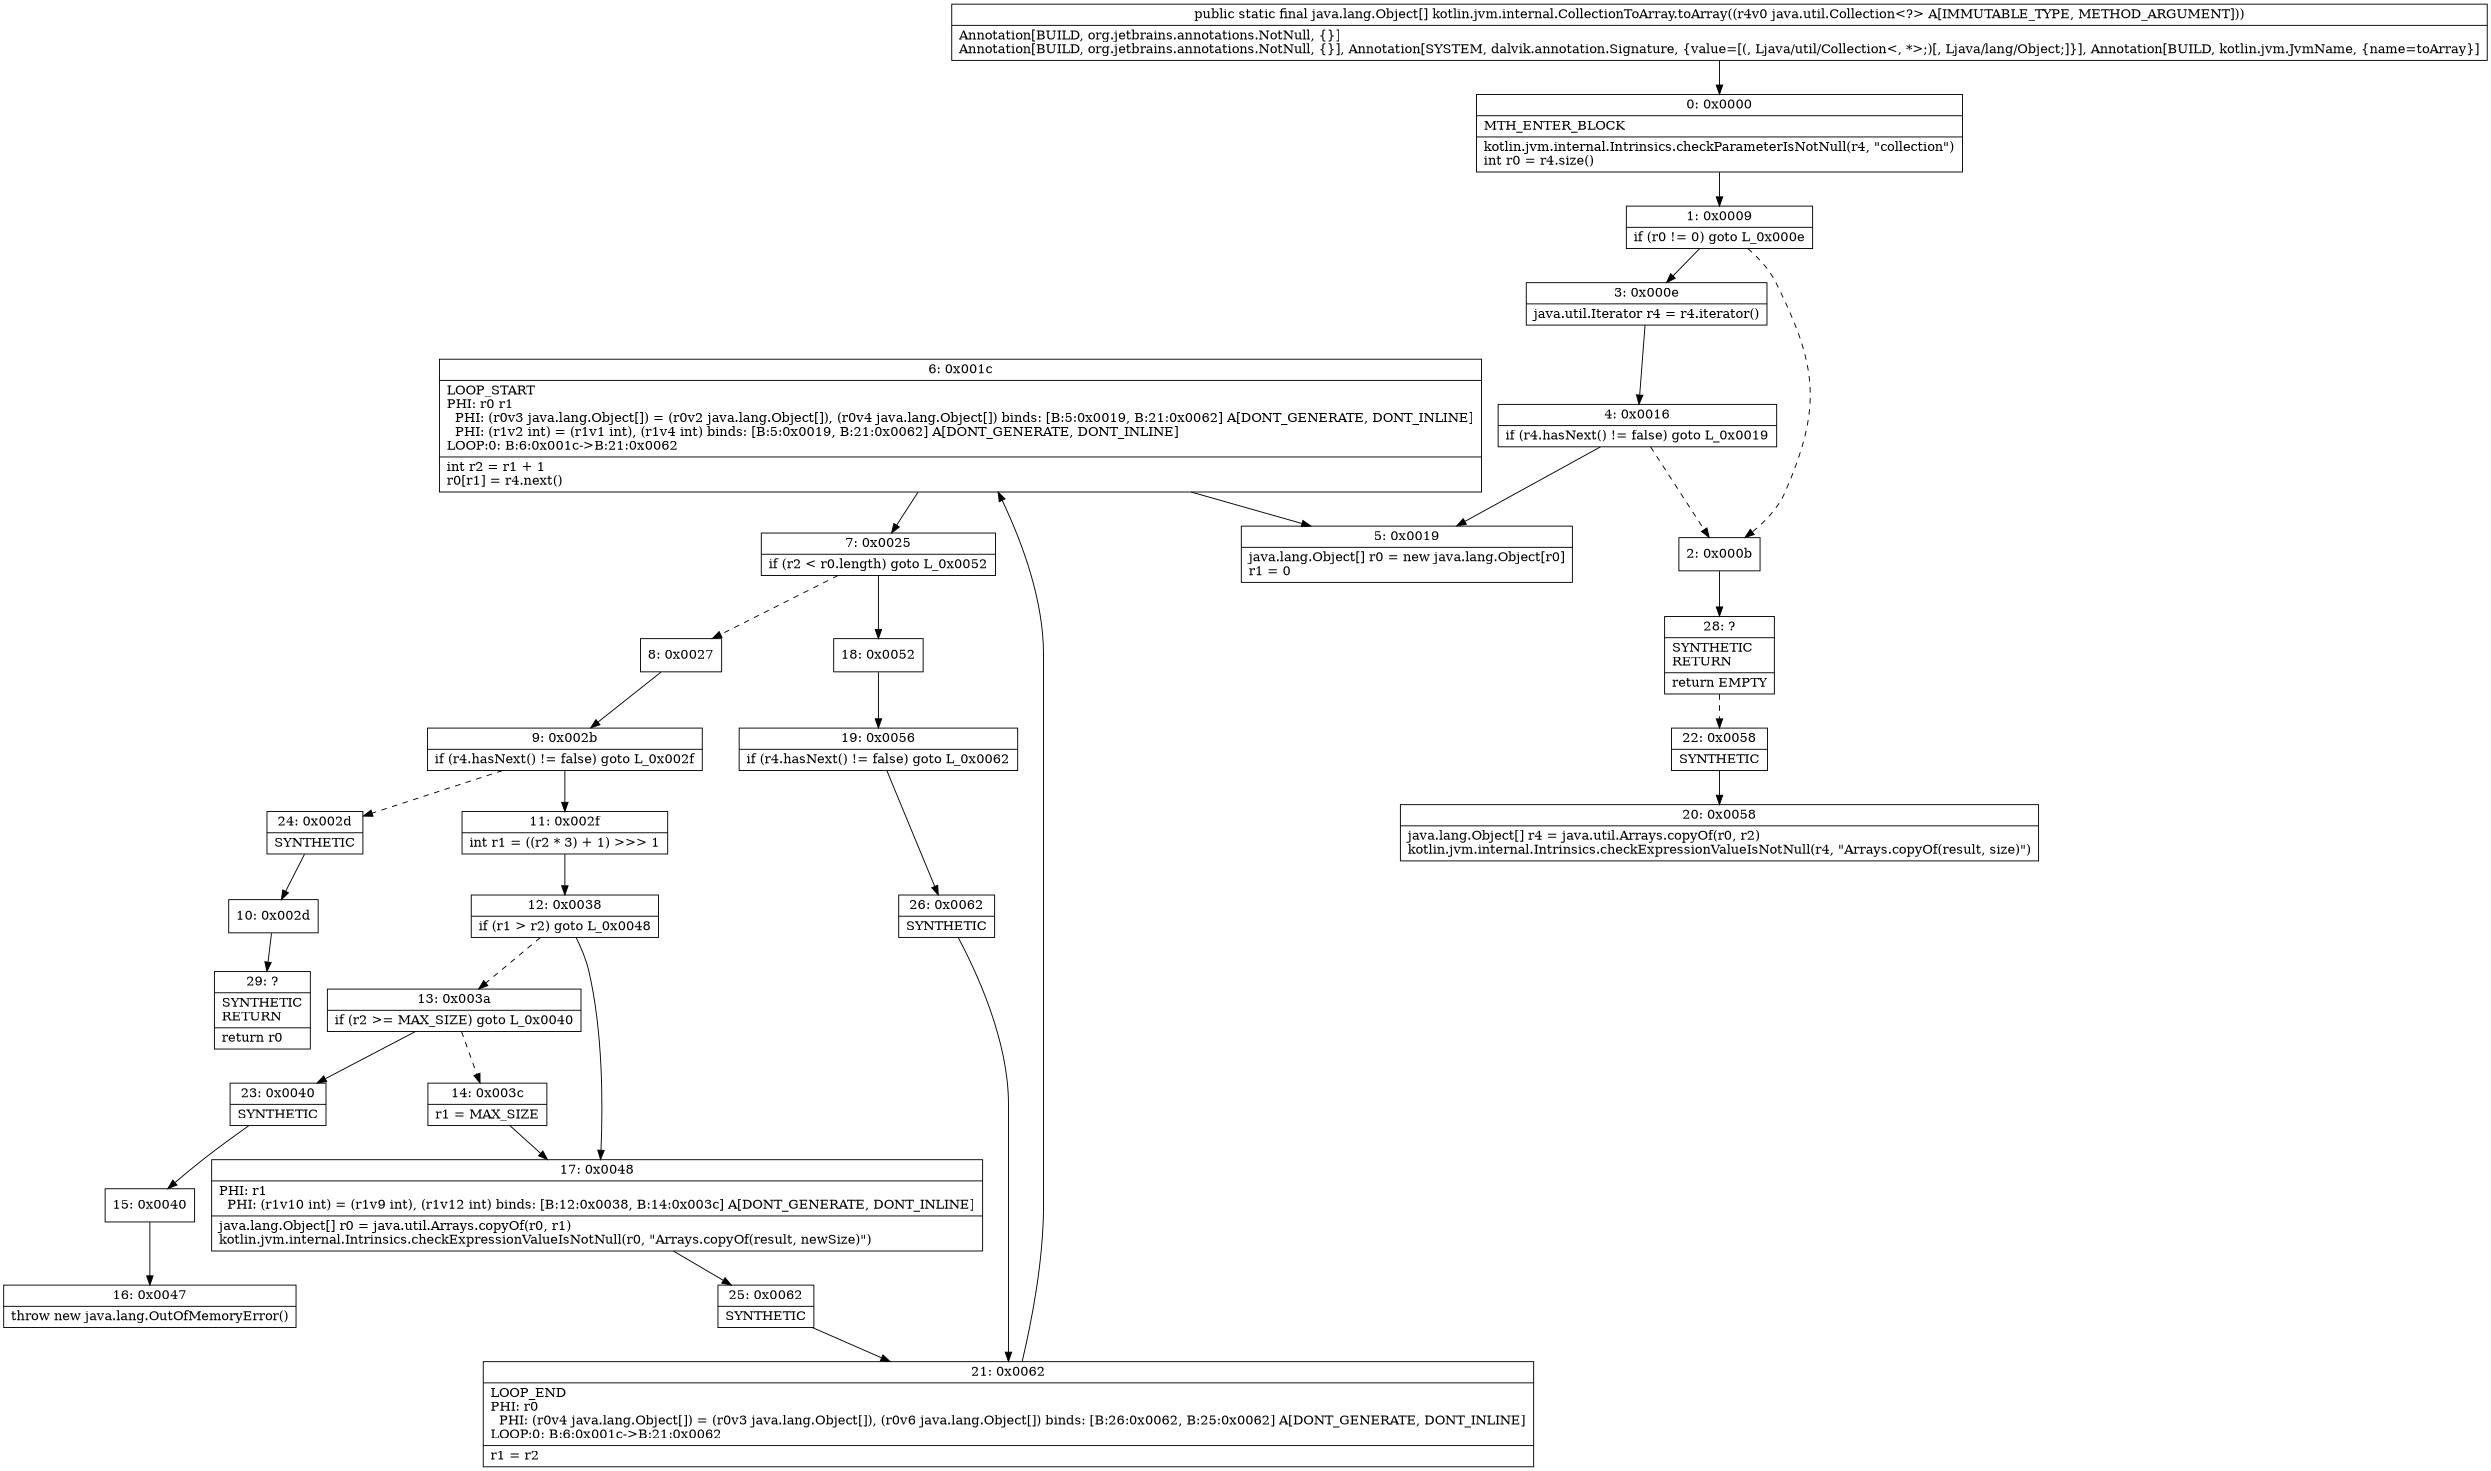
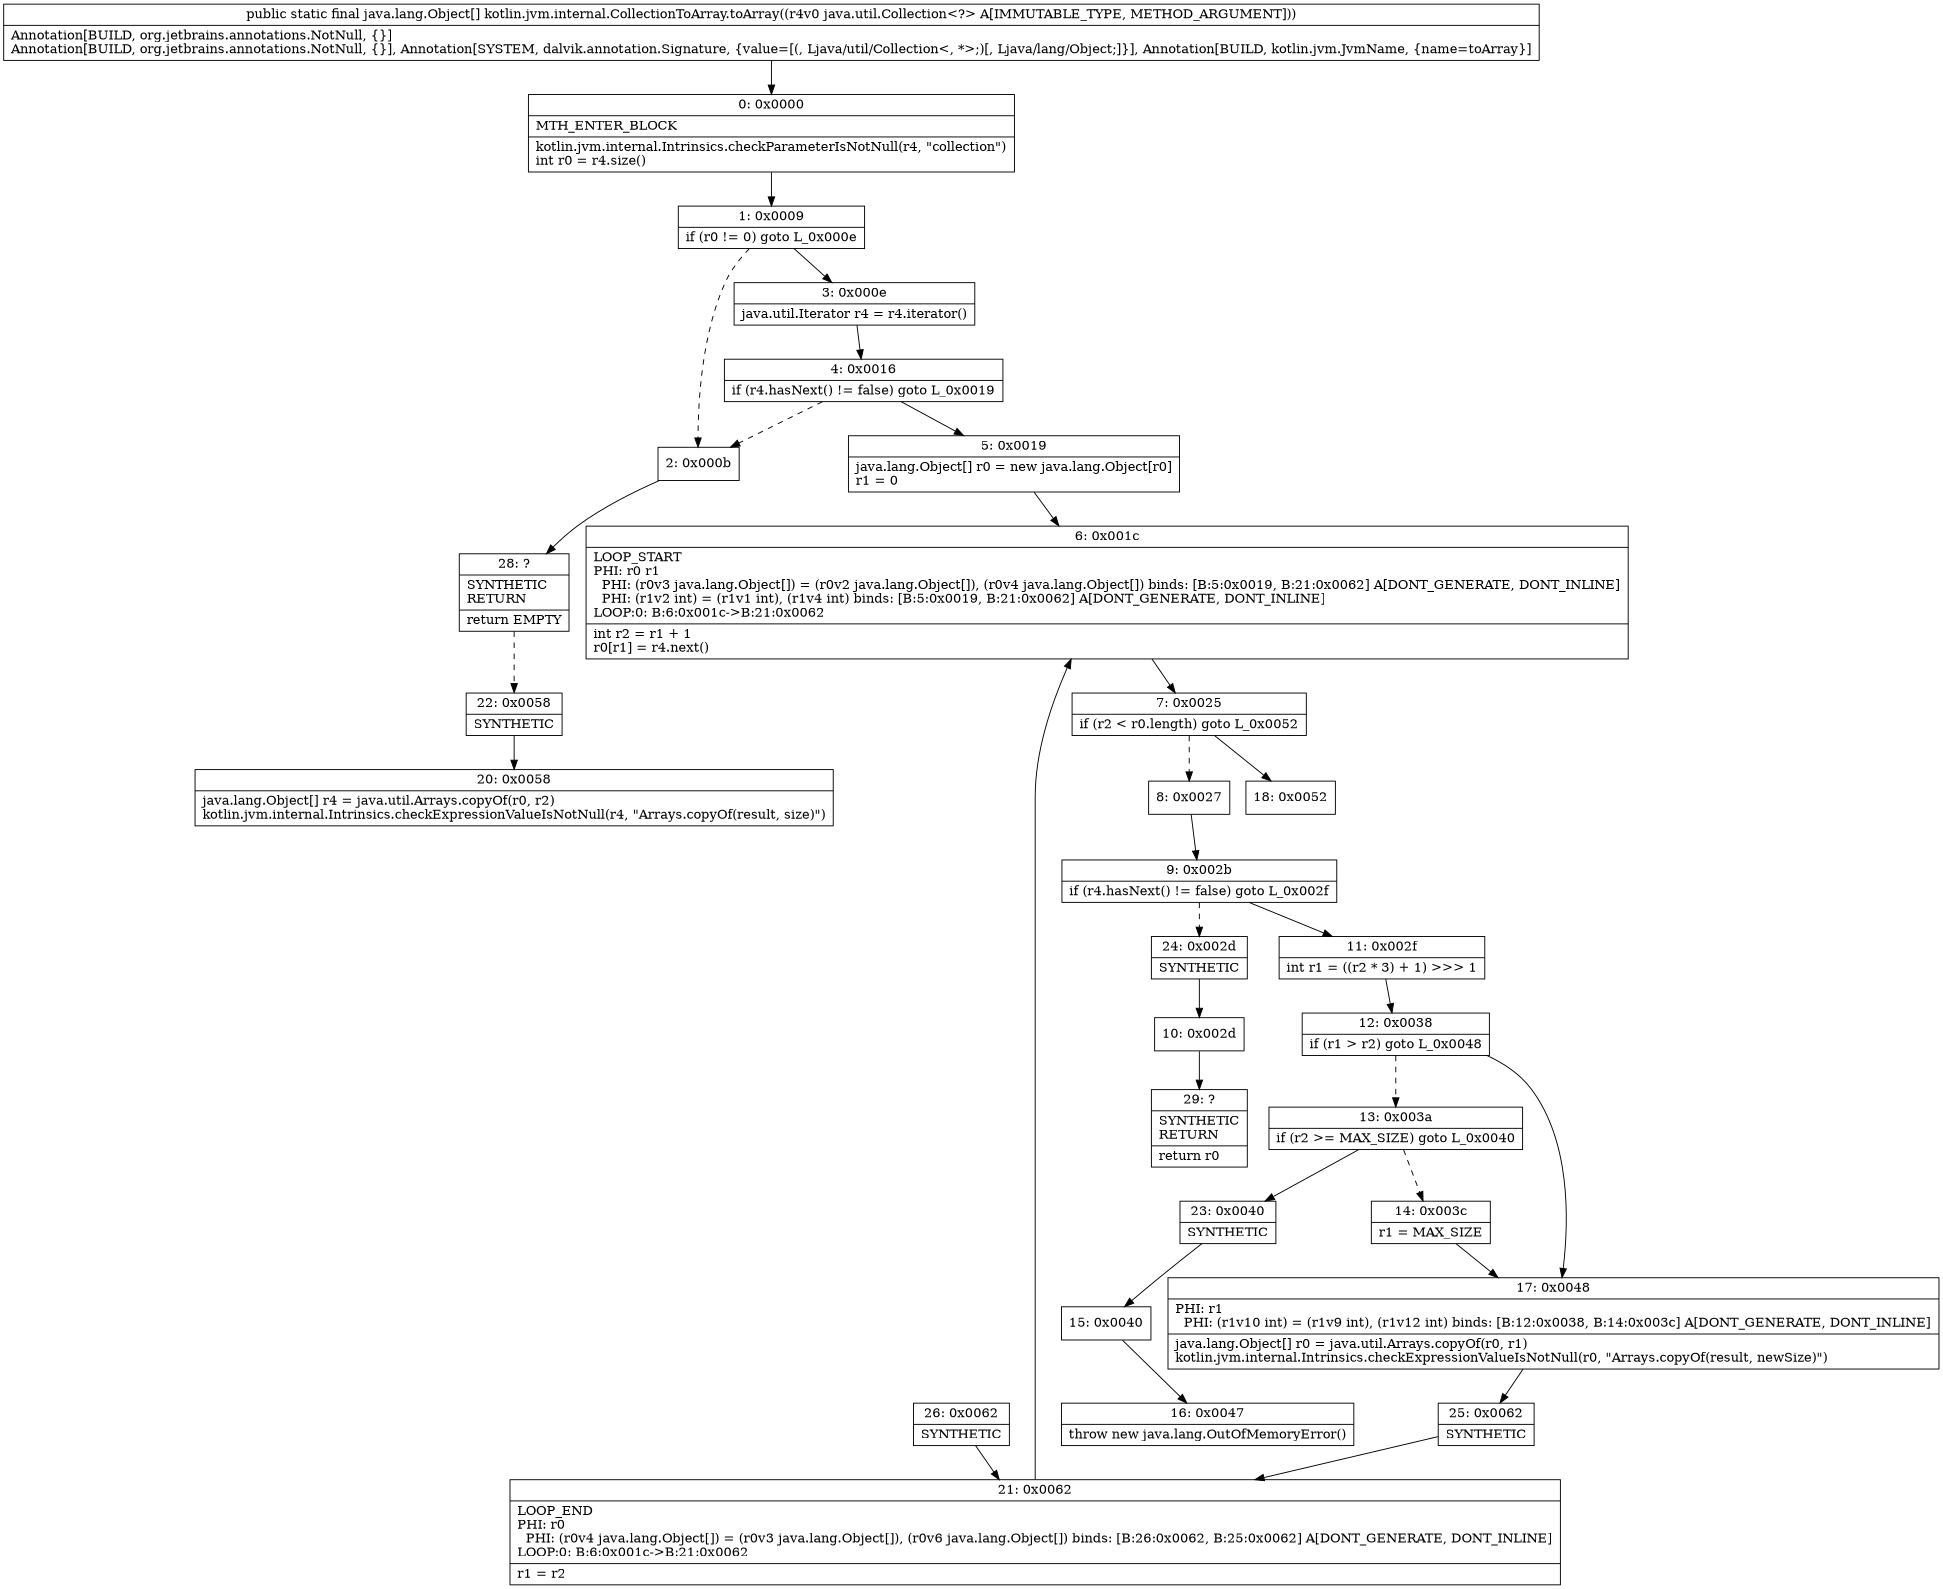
edge "6: 0x001c" -> "5: 0x0019": reversed
node "19: 0x0056": removed
